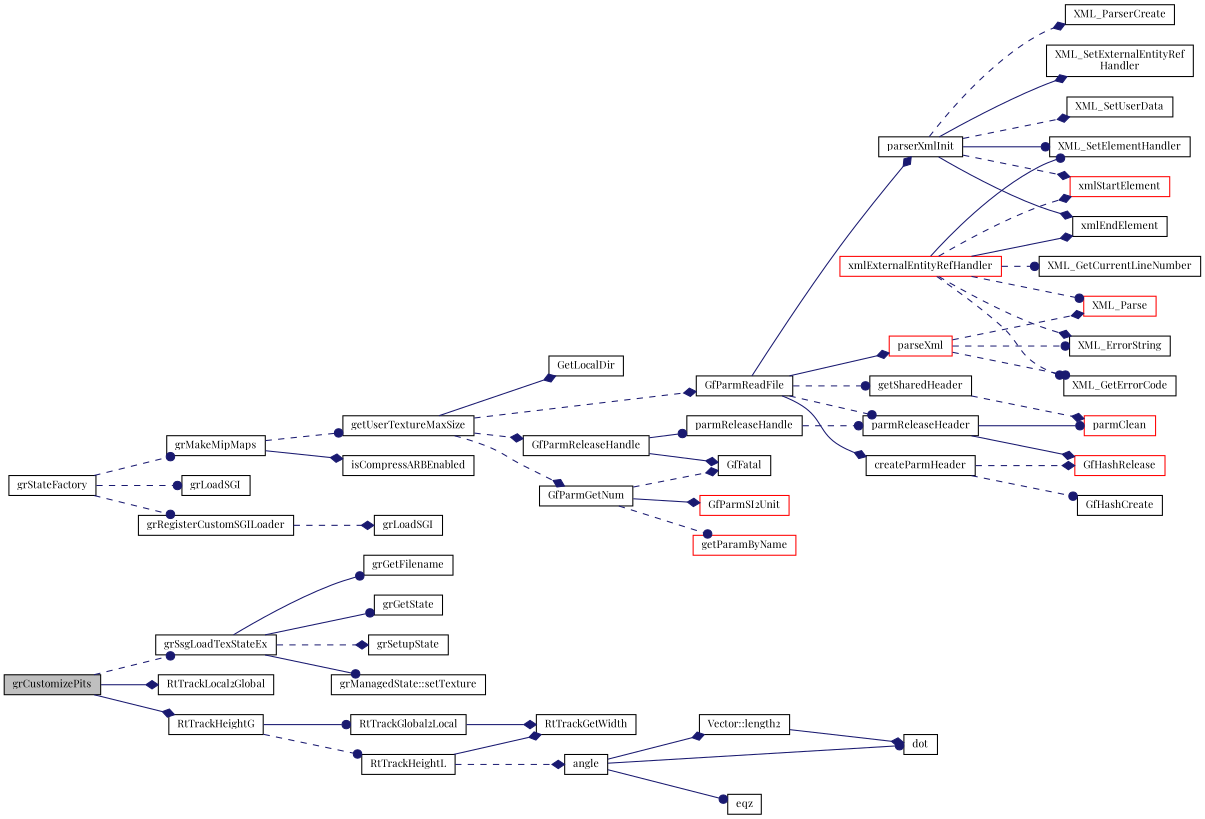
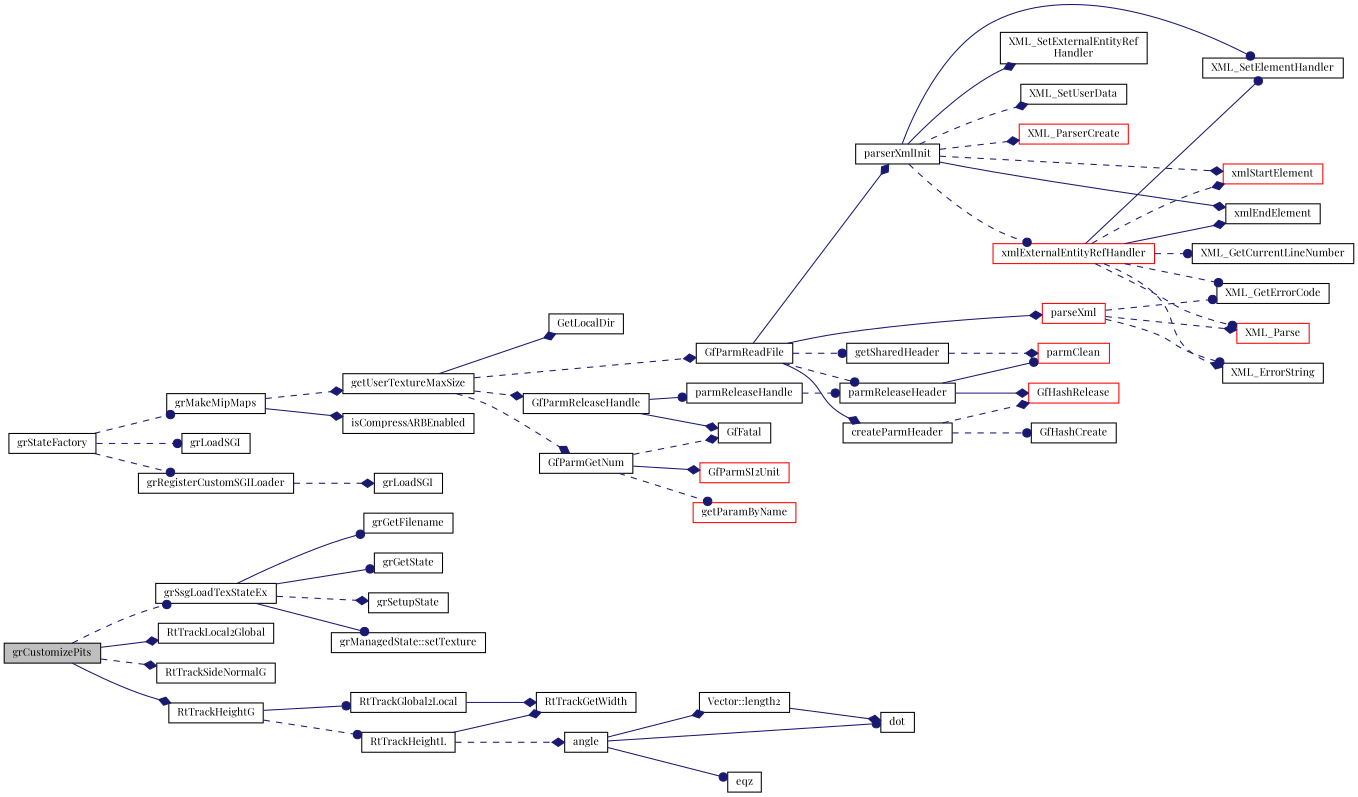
node "XML_ParserCreate": color black -> red
edge "parserXmlInit" -> "xmlExternalEntityRefHandler": added
edge "grMakeMipMaps" -> "getUserTextureMaxSize": arrowhead dot -> diamond
node "RtTrackSideNormalG": added
